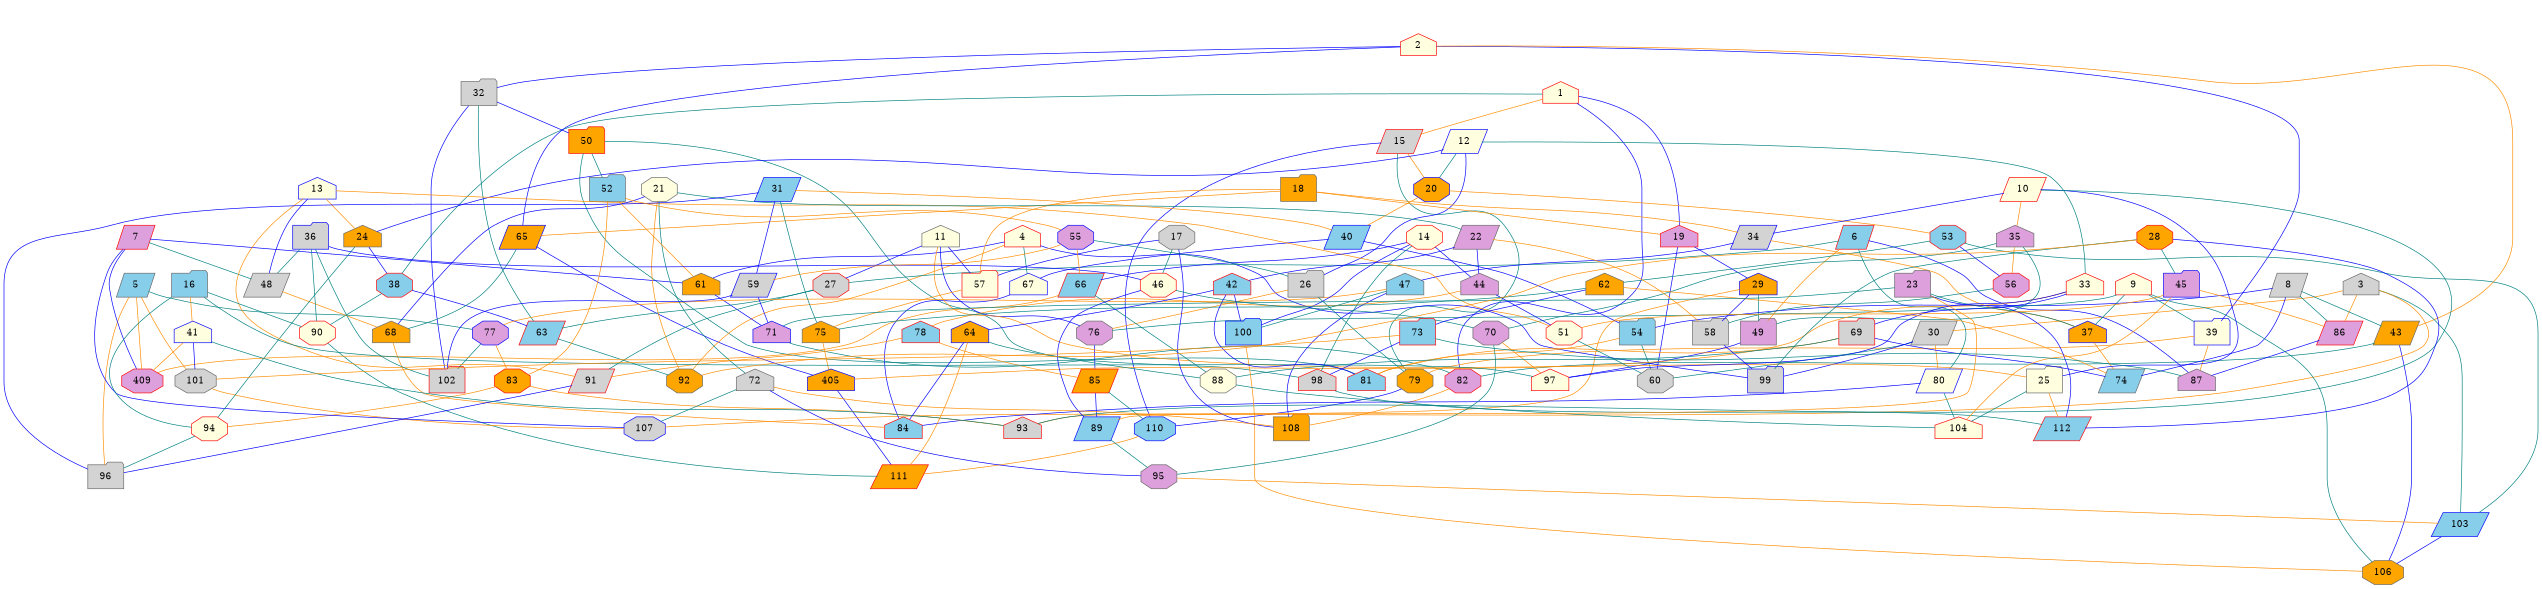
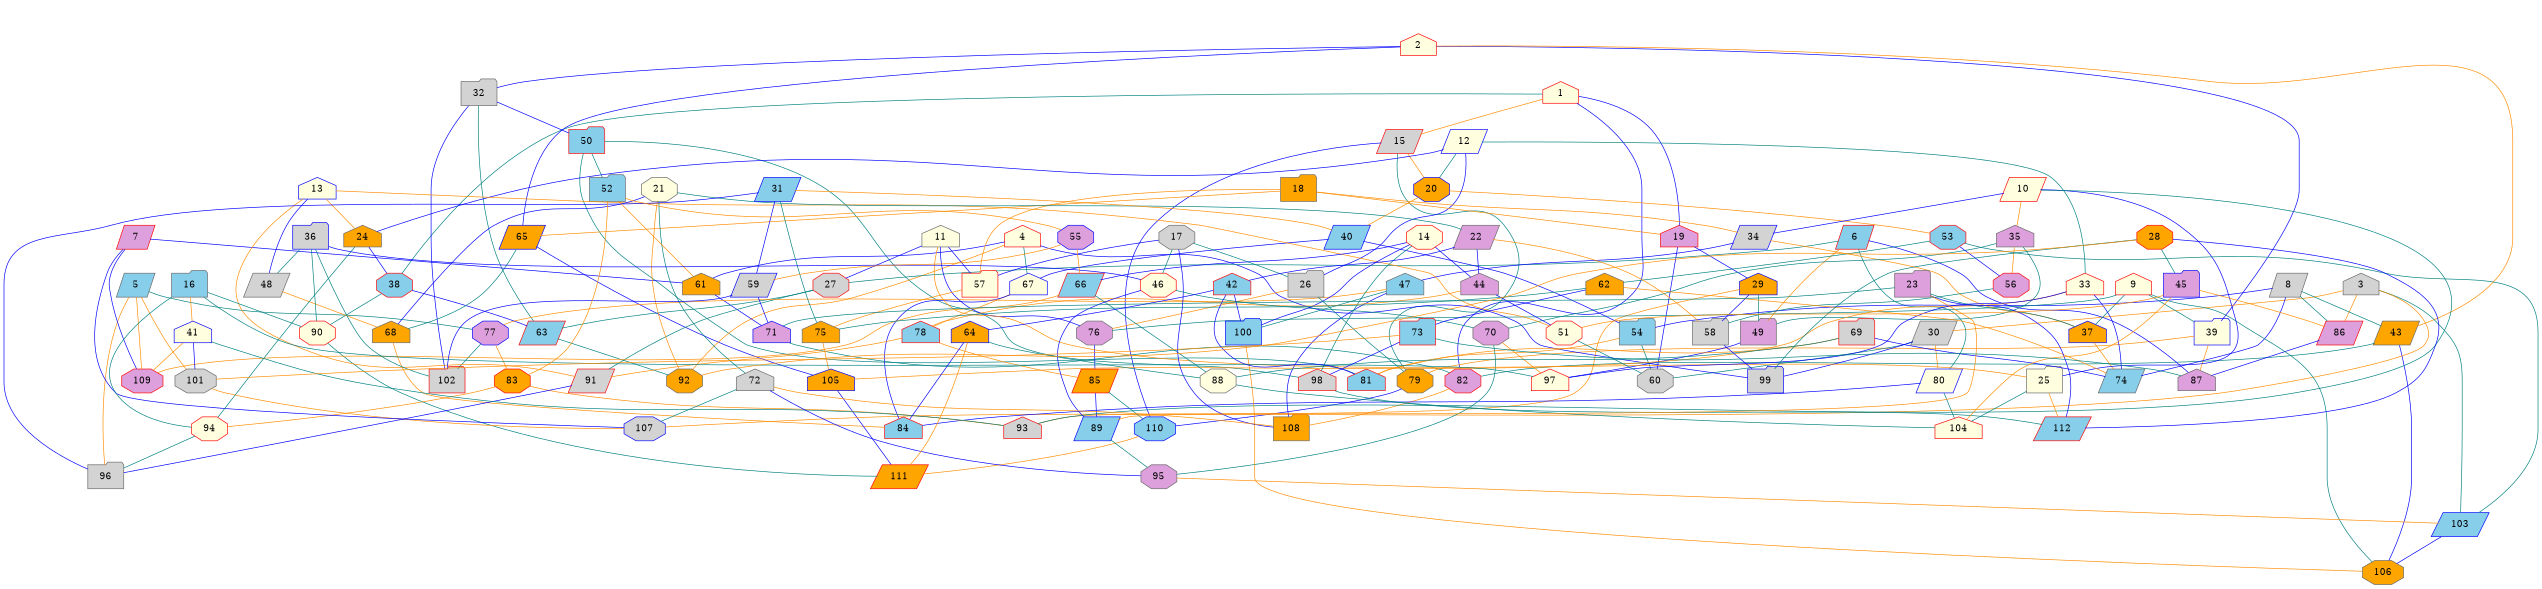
node "50": fillcolor orange -> skyblue
edge "55" -- "26": now "17" -- "26"
edge "7" -- "48": removed
edge "33" -- "69": now "33" -- "74"
edge "67" -- "78": added
node "409": label "409" -> "109"
node "405": label "405" -> "105"
